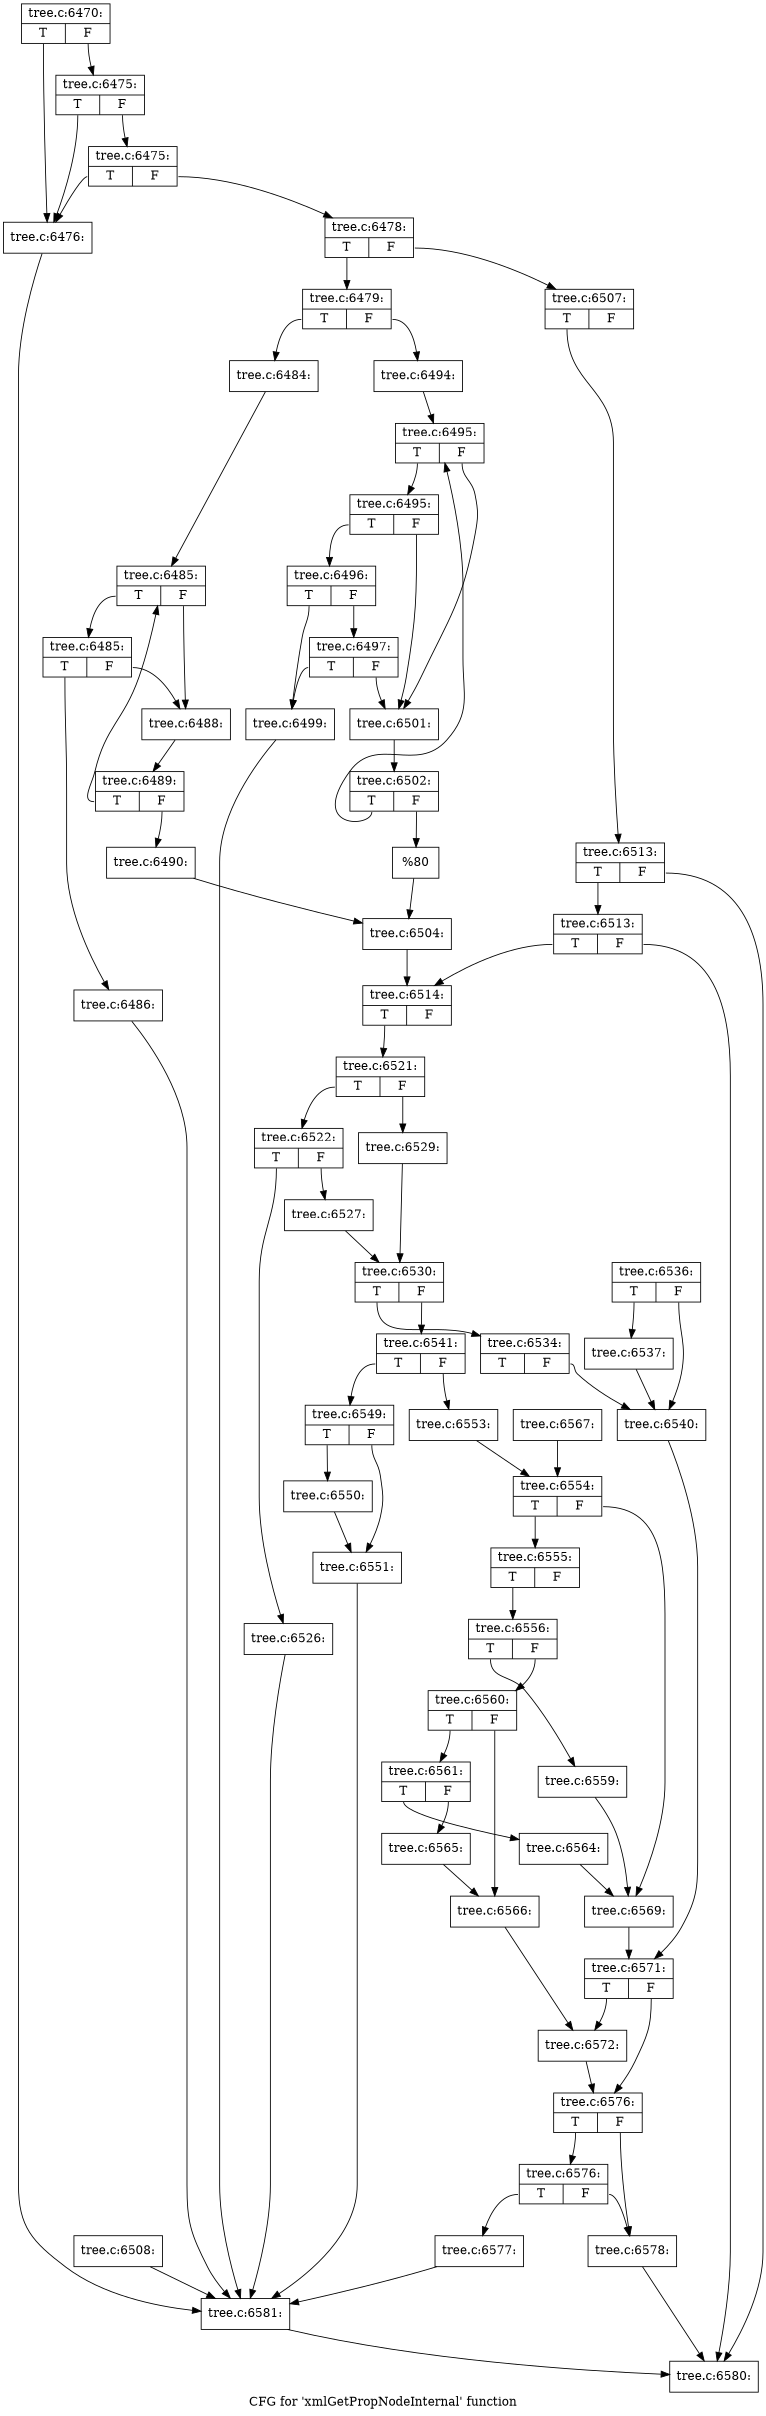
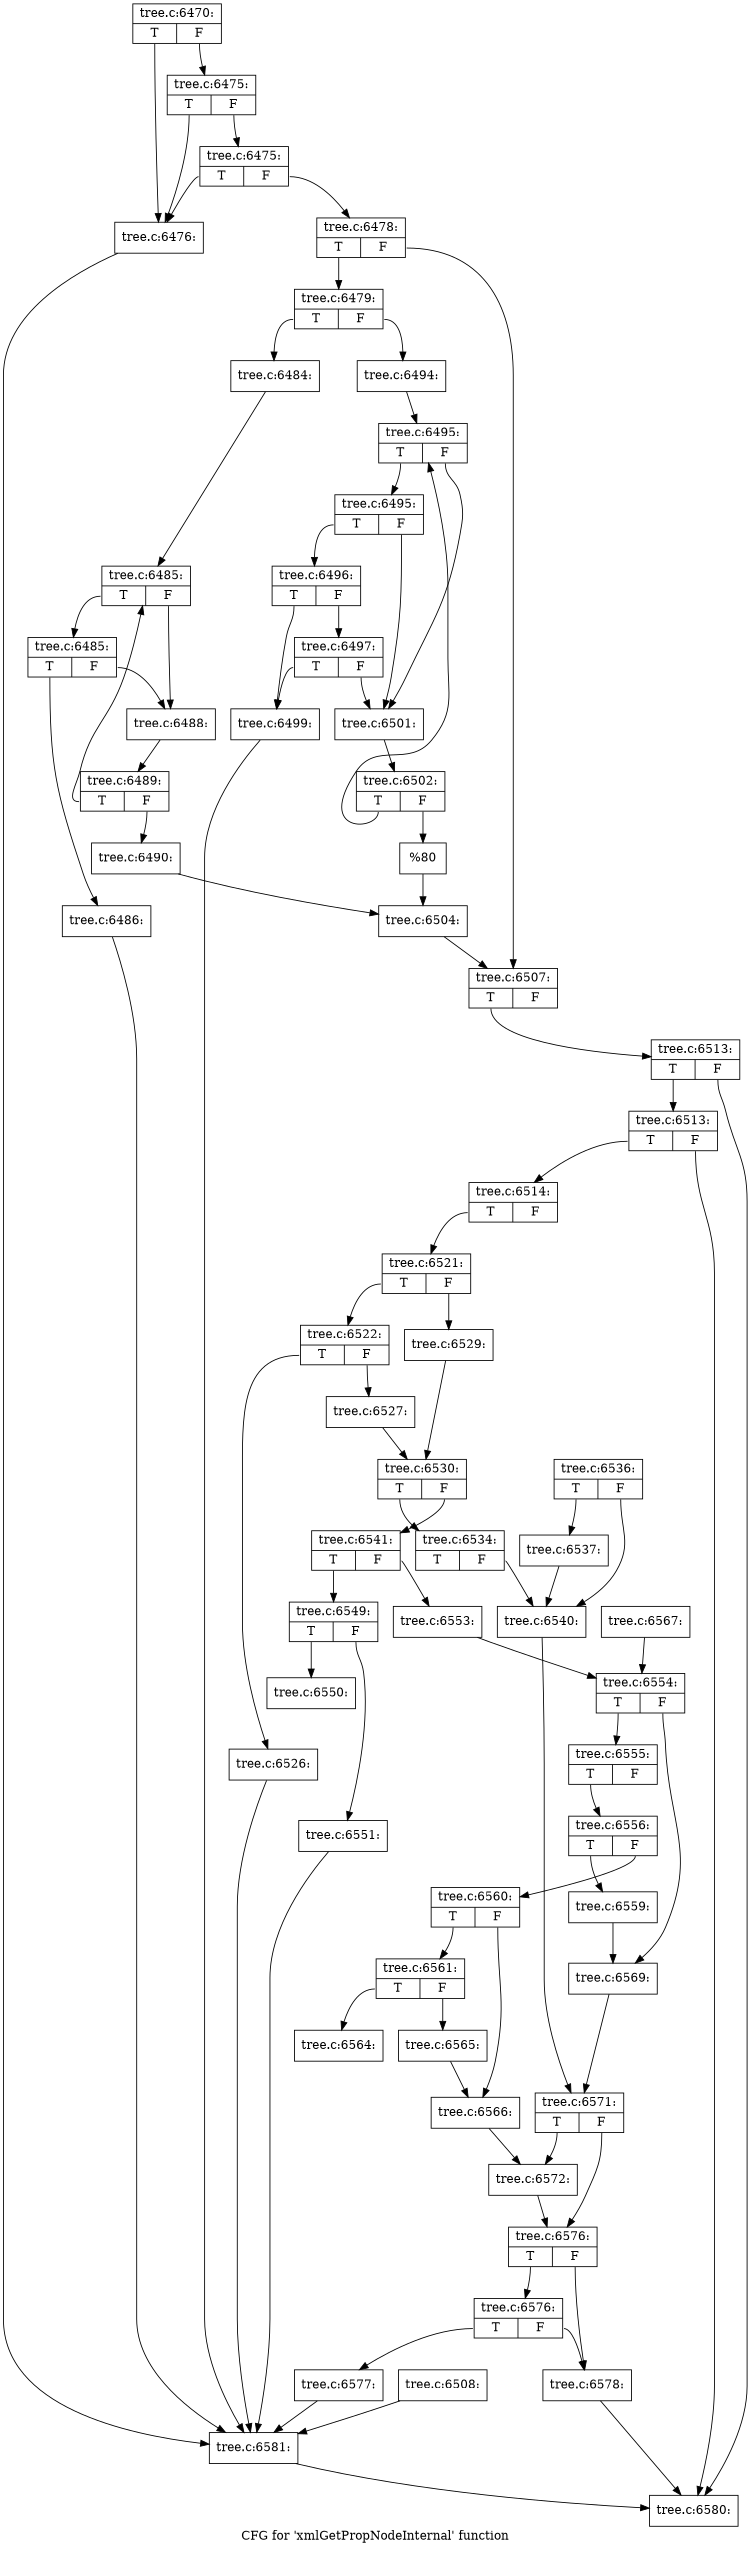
edge "tree.c:6504:" -> "tree.c:6514:": now "tree.c:6504:" -> "tree.c:6507:"
edge "tree.c:6550:" -> "tree.c:6551:": removed
edge "tree.c:6564:" -> "tree.c:6569:": removed
